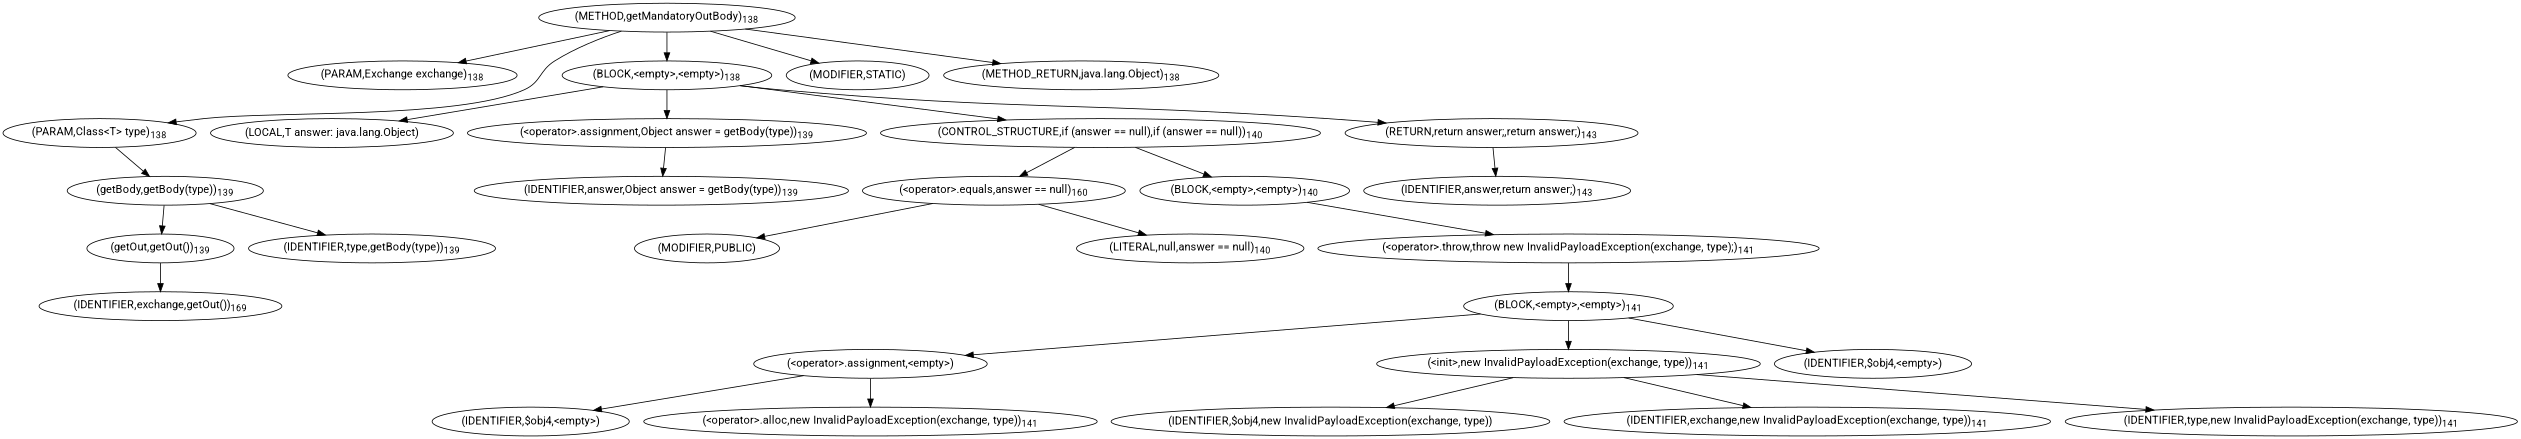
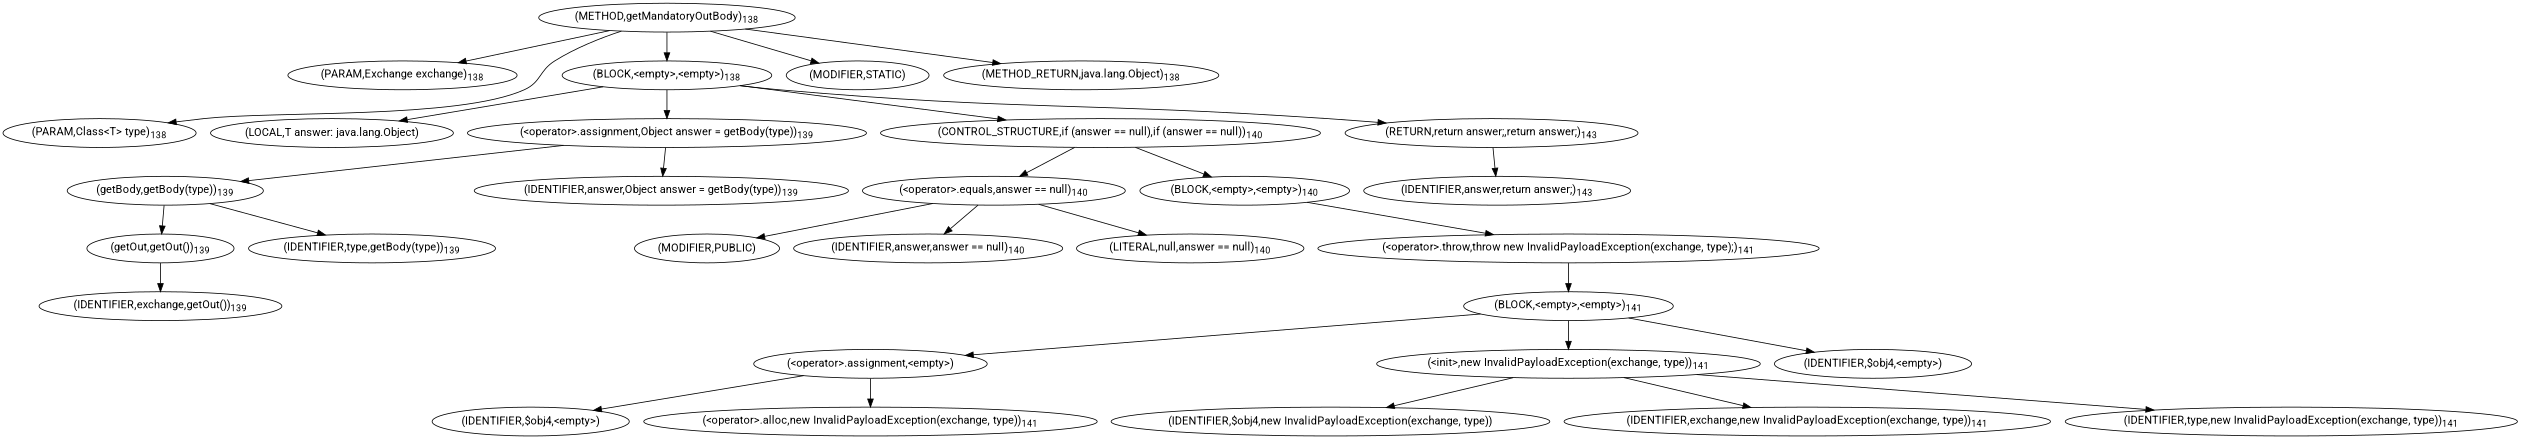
edge "(PARAM,Class<T> type)" -> "(getBody,getBody(type))": now "(<operator>.assignment,Object answer = getBody(type))" -> "(getBody,getBody(type))"
node "(<operator>.equals,answer == null)": text "160" -> "140"
node "(IDENTIFIER,answer,answer == null)": added
node "(IDENTIFIER,exchange,getOut())": text "169" -> "139"
